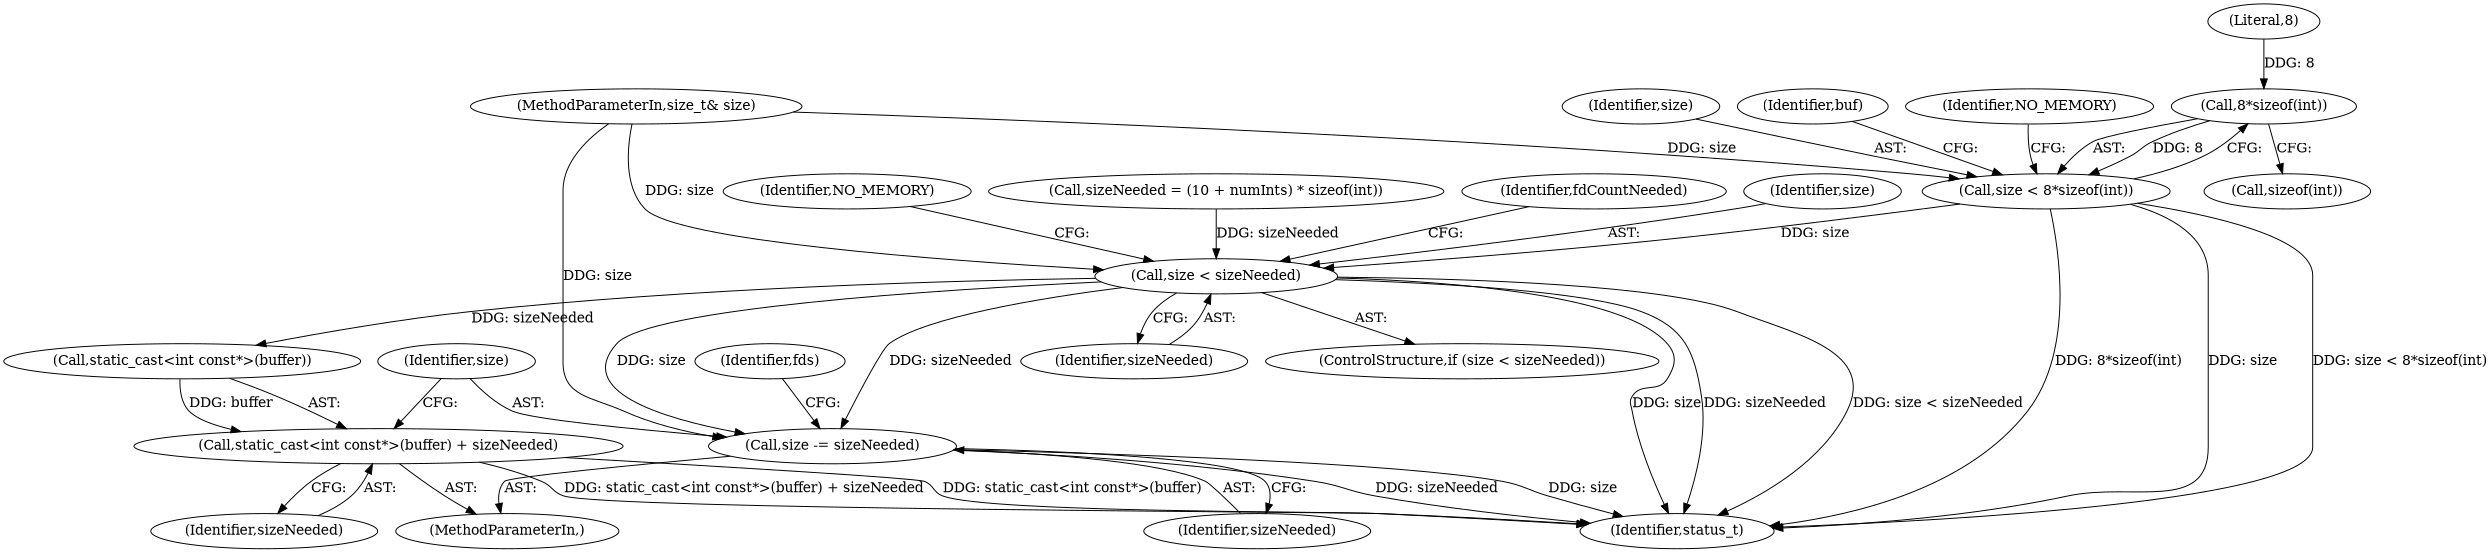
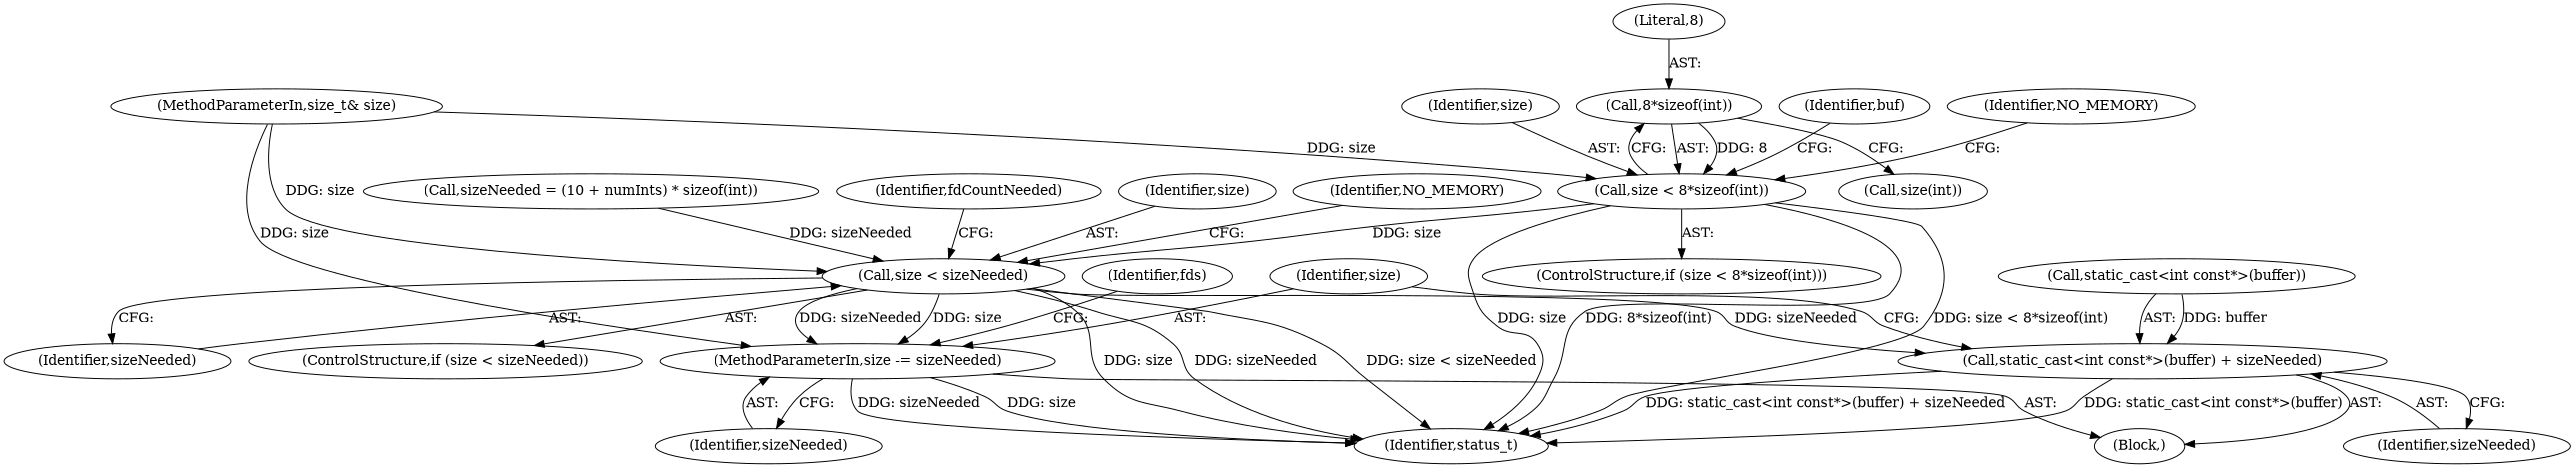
edge "(Literal,8)" -> "(Call,8*sizeof(int))": label "DDG: 8" -> "AST: "
node "(Call,sizeof(int))": label "(Call,sizeof(int))" -> "(Call,size(int))"
node "(ControlStructure,if (size < 8*sizeof(int)))": added
edge "(Call,size < sizeNeeded)" -> "(Call,static_cast<int const*>(buffer))": now "(Call,size < sizeNeeded)" -> "(Call,static_cast<int const*>(buffer) + sizeNeeded)"
node "(Call,size -= sizeNeeded)": label "(Call,size -= sizeNeeded)" -> "(MethodParameterIn,size -= sizeNeeded)"
node "(MethodParameterIn,)": label "(MethodParameterIn,)" -> "(Block,)"
